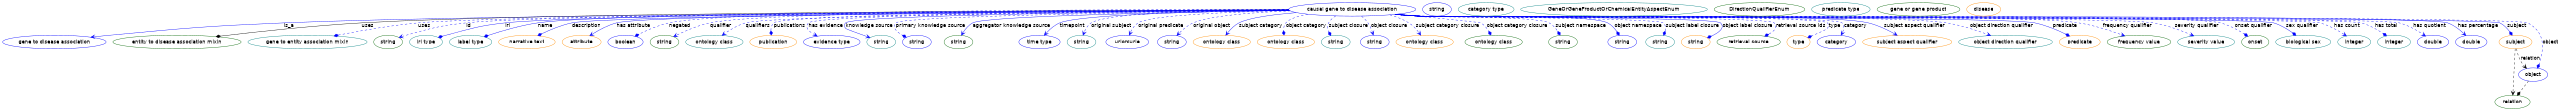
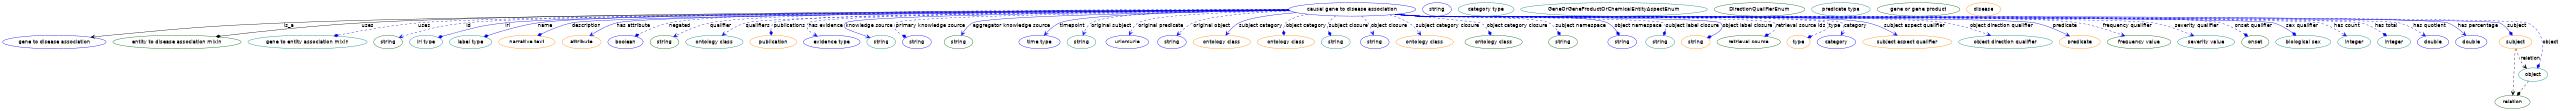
edge "causal gene to disease association" -> "gene to disease association": color blue -> black
edge "causal gene to disease association" -> "predicate": arrowhead diamond -> vee
node "object": color blue -> teal
